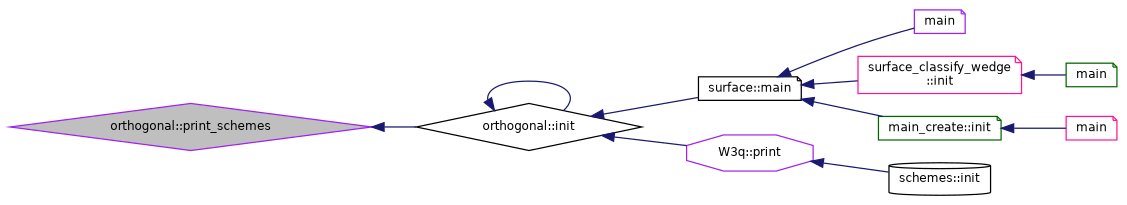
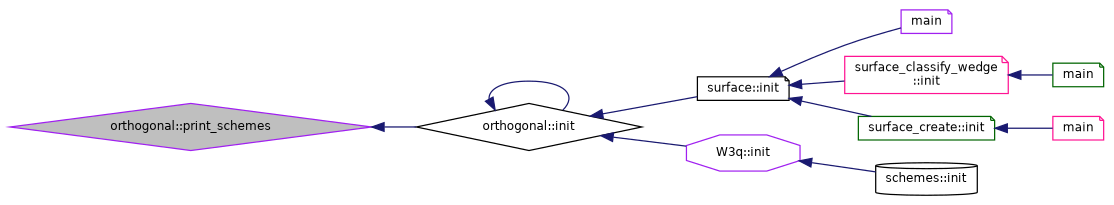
node "surface::main": label "surface::main" -> "surface::init"
node "main_create::init": label "main_create::init" -> "surface_create::init"
node "W3q::print": label "W3q::print" -> "W3q::init"
